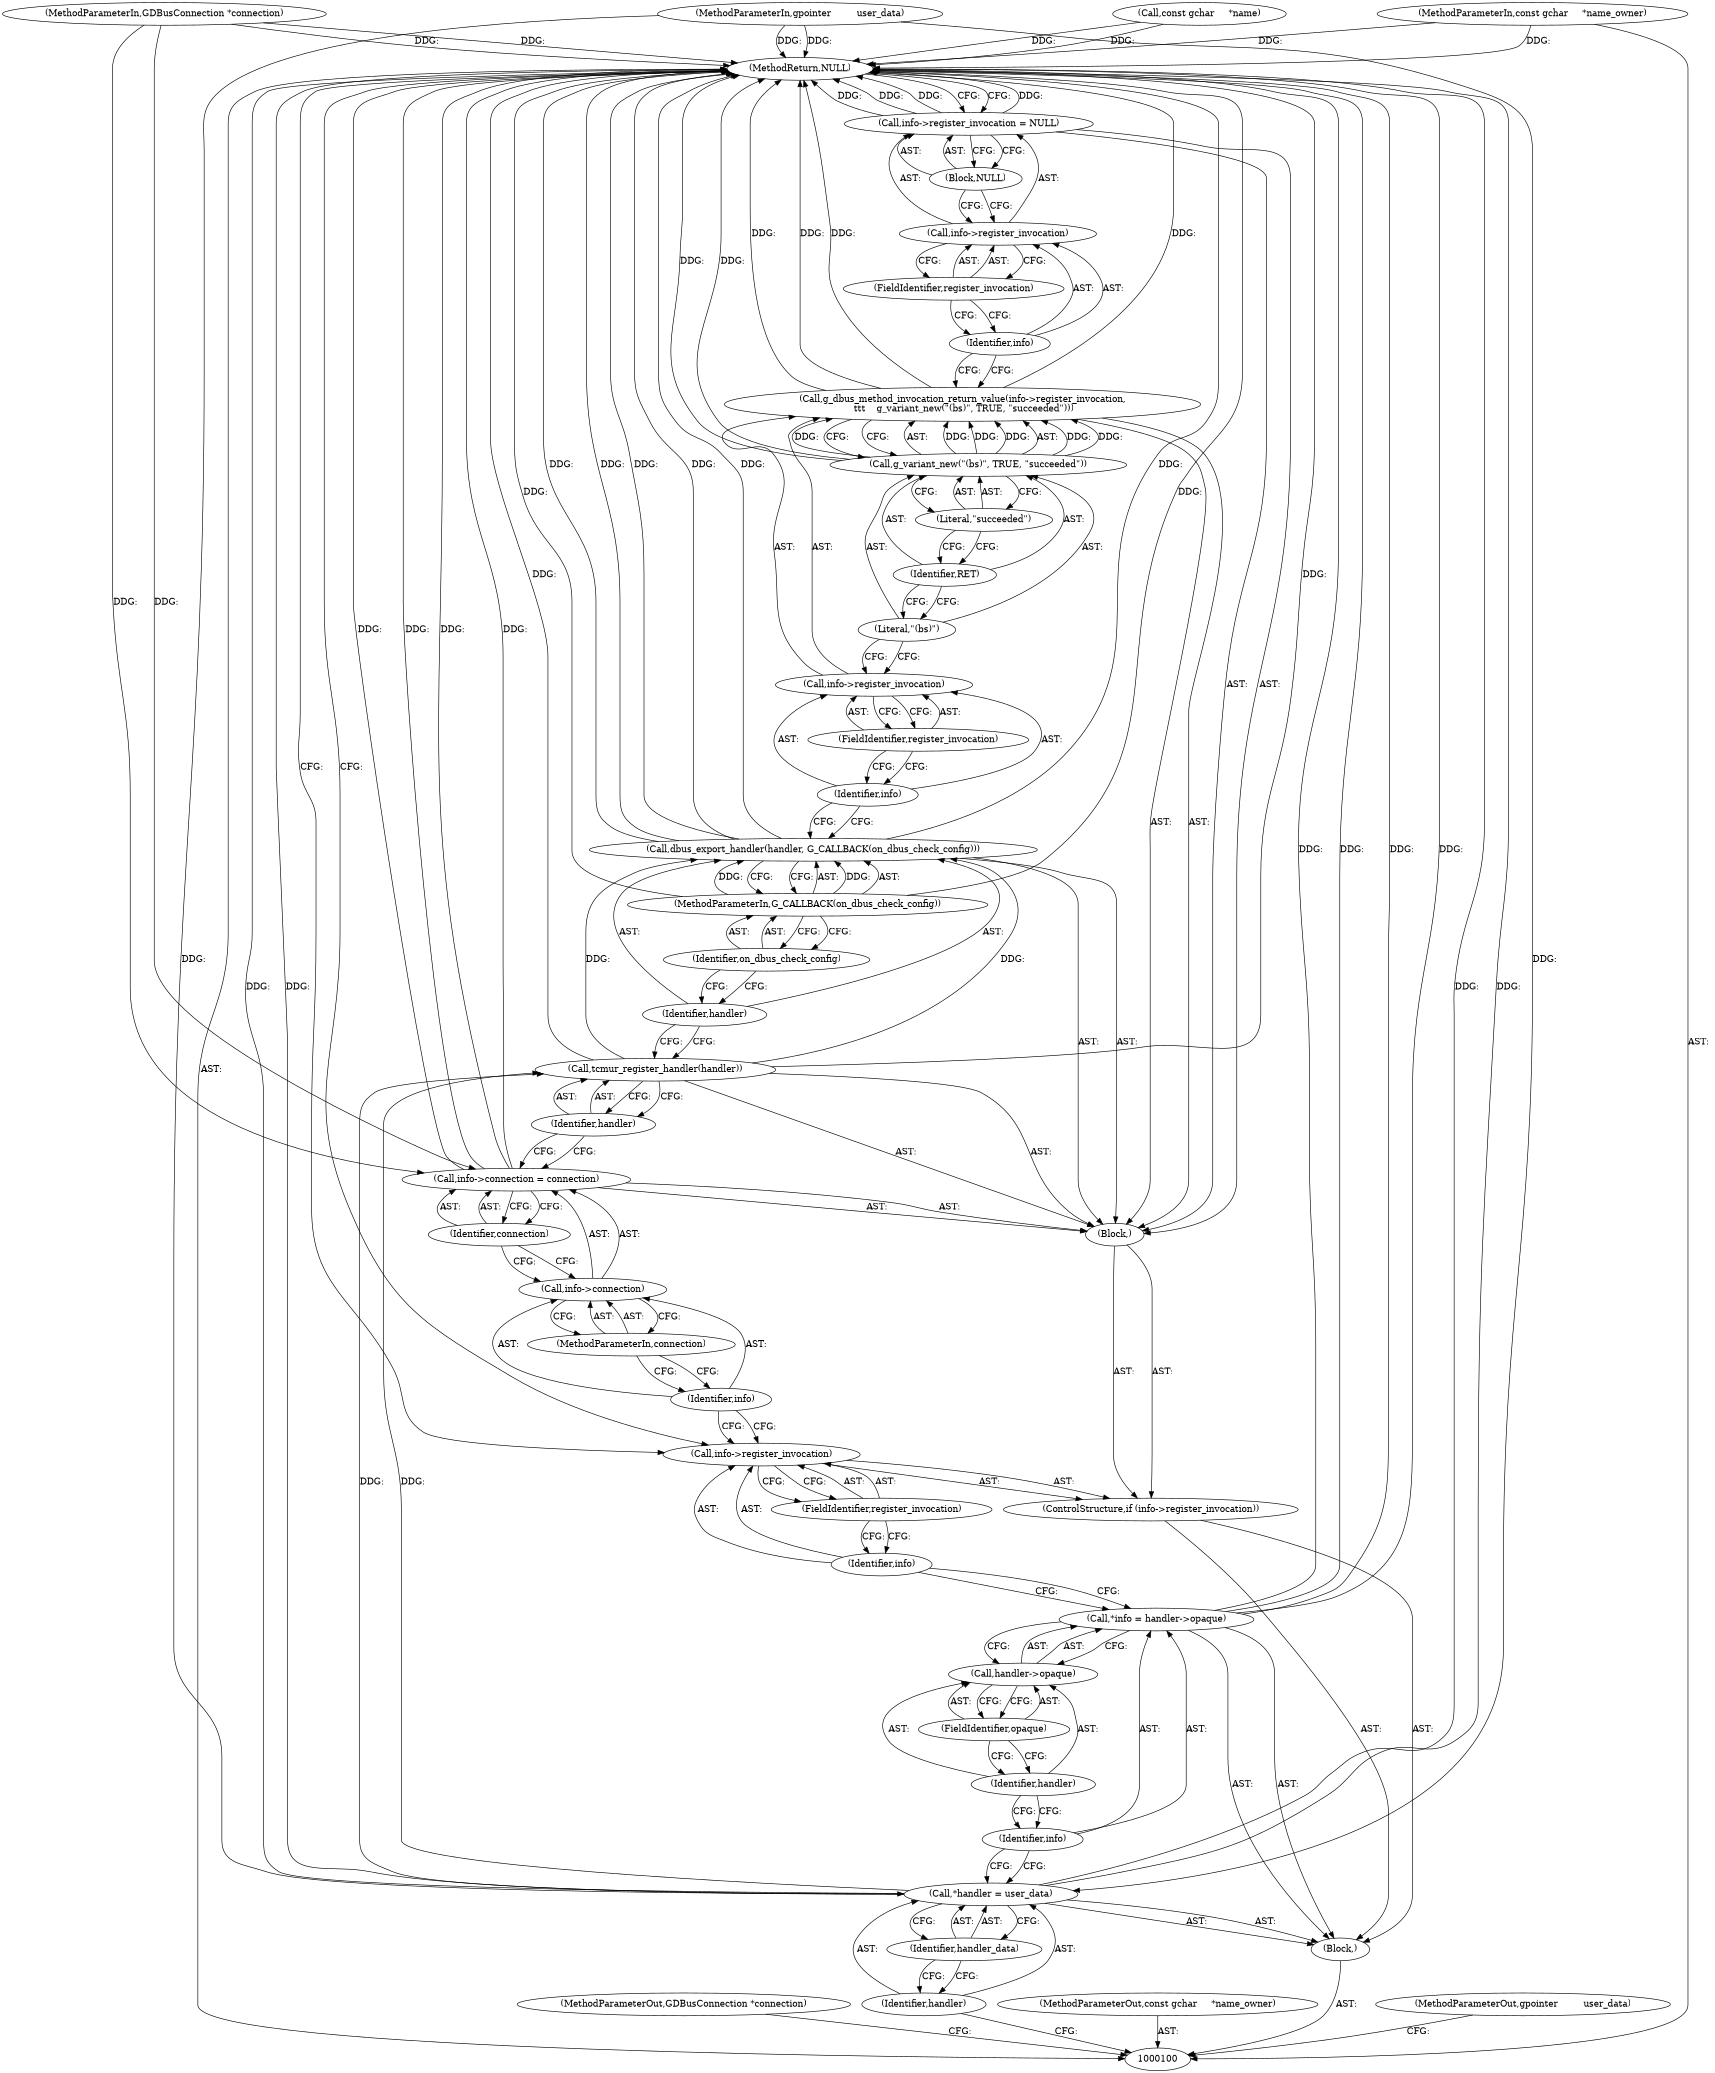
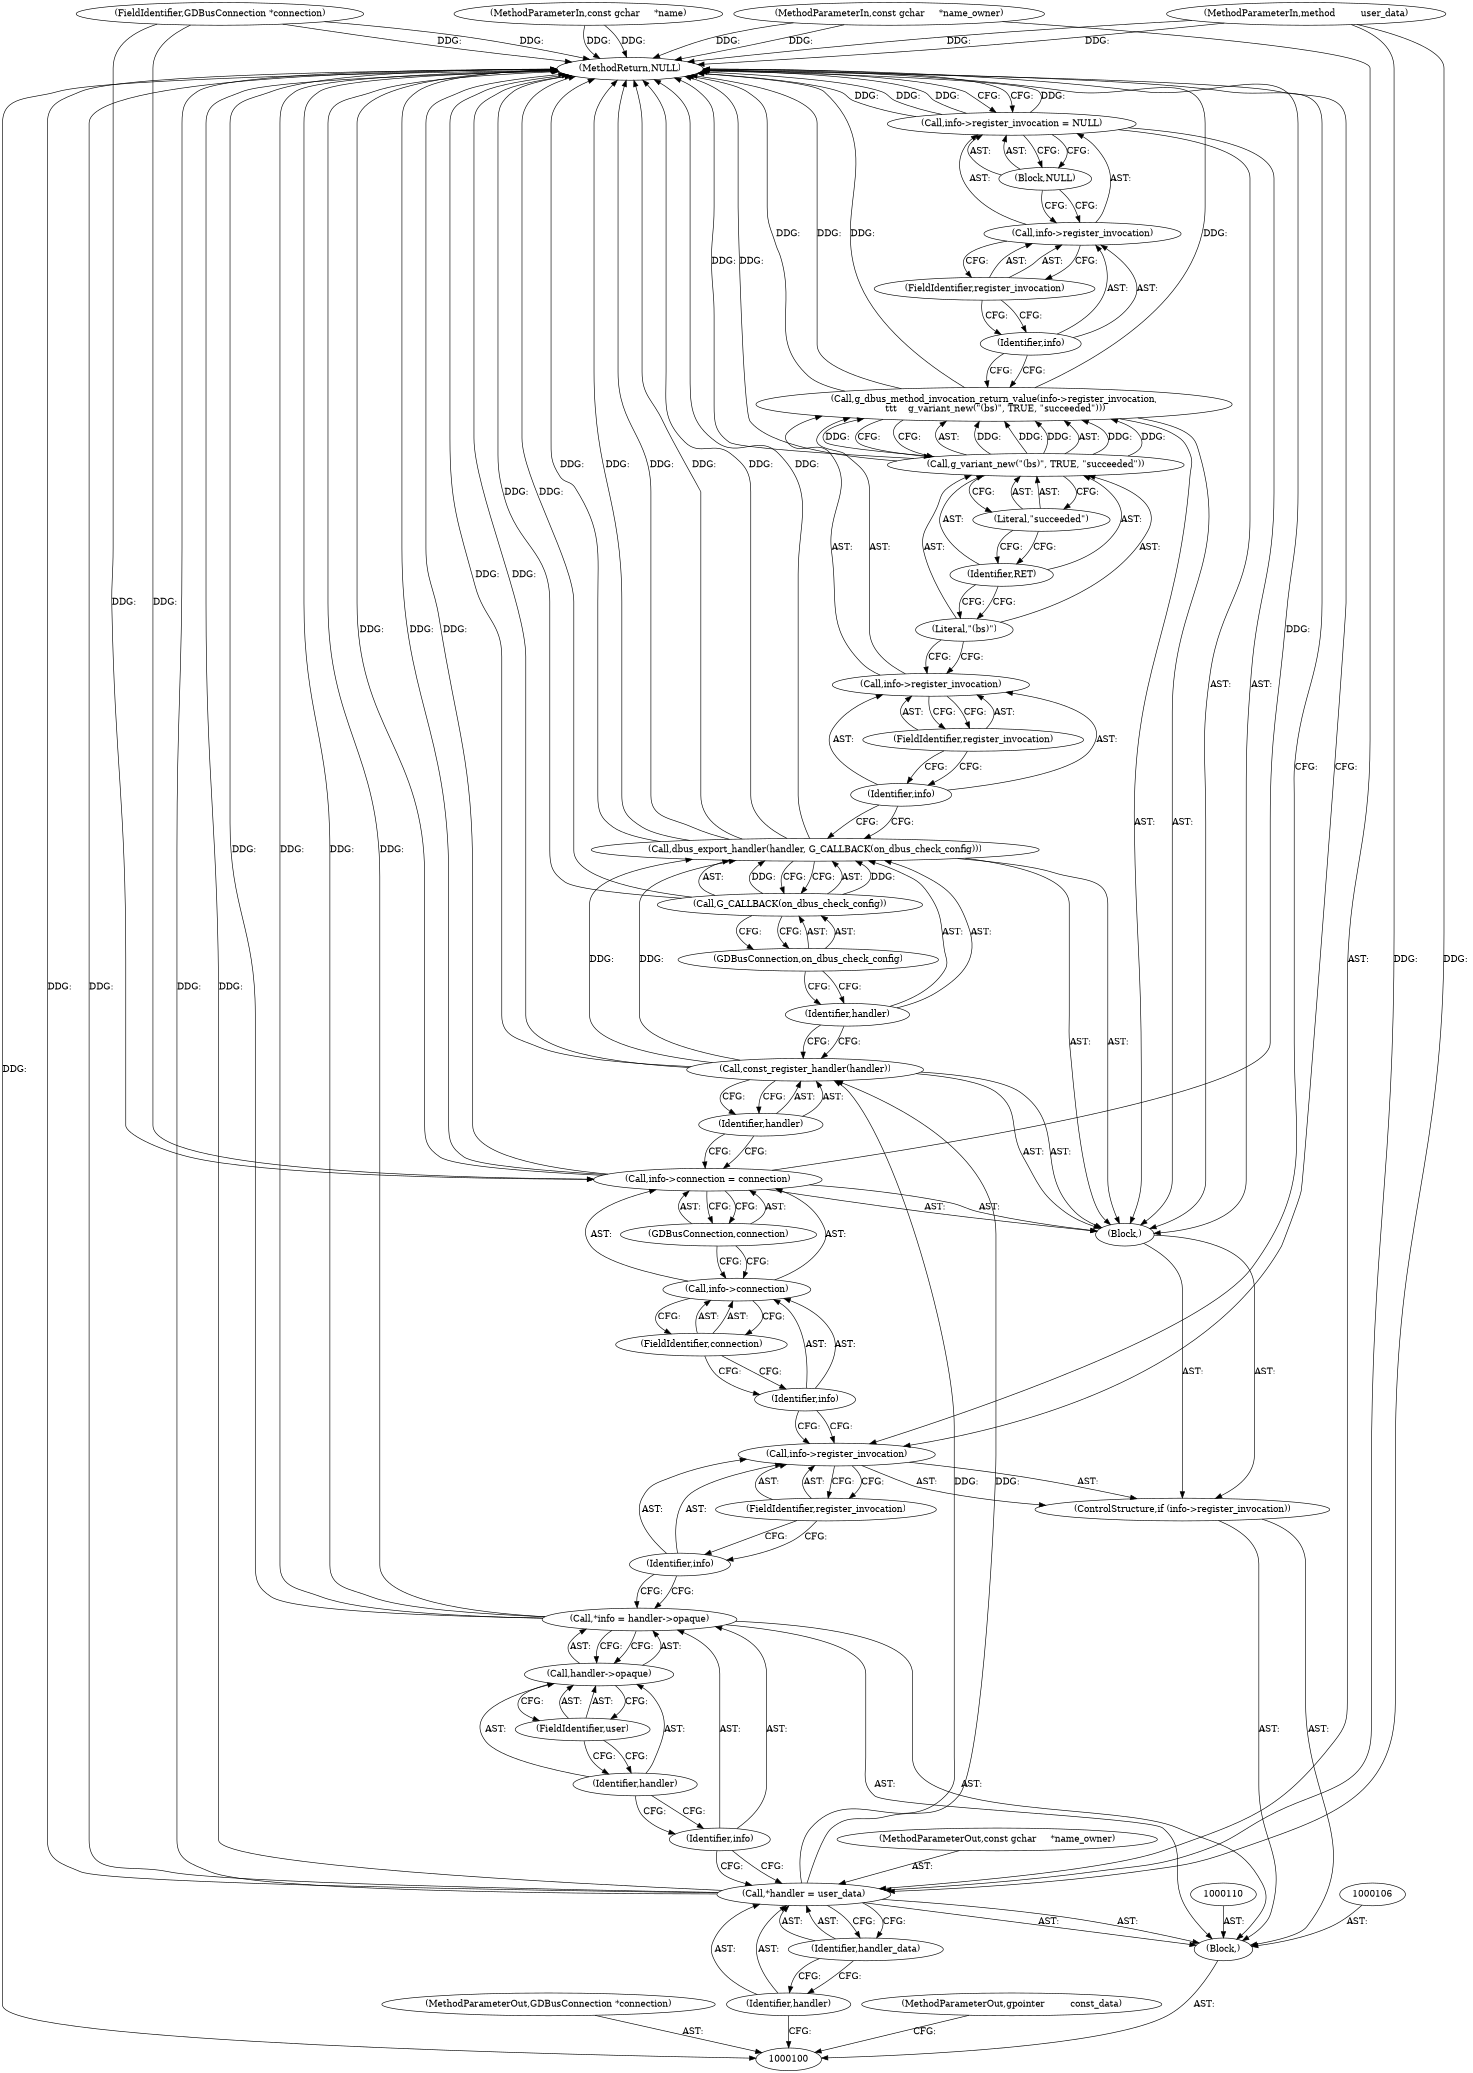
node "(MethodParameterIn,GDBusConnection *connection)": label "(MethodParameterIn,GDBusConnection *connection)" -> "(FieldIdentifier,GDBusConnection *connection)"
node "(MethodParameterIn,gpointer         user_data)": label "(MethodParameterIn,gpointer         user_data)" -> "(MethodParameterIn,method         user_data)"
node "(Call,const gchar     *name)": label "(Call,const gchar     *name)" -> "(MethodParameterIn,const gchar     *name)"
node "(MethodParameterIn,G_CALLBACK(on_dbus_check_config))": label "(MethodParameterIn,G_CALLBACK(on_dbus_check_config))" -> "(Call,G_CALLBACK(on_dbus_check_config))"
node "(Identifier,on_dbus_check_config)": label "(Identifier,on_dbus_check_config)" -> "(GDBusConnection,on_dbus_check_config)"
edge "(MethodReturn,NULL)" -> "1000100": label "AST: " -> "DDG: "
node "(Call,tcmur_register_handler(handler))": label "(Call,tcmur_register_handler(handler))" -> "(Call,const_register_handler(handler))"
edge "(MethodParameterIn,const gchar     *name_owner)" -> "1000100": now "(MethodParameterIn,const gchar     *name_owner)" -> "(Call,*handler = user_data)"
node "(Identifier,connection)": label "(Identifier,connection)" -> "(GDBusConnection,connection)"
node "(MethodParameterIn,connection)": label "(MethodParameterIn,connection)" -> "(FieldIdentifier,connection)"
node "(FieldIdentifier,opaque)": label "(FieldIdentifier,opaque)" -> "(FieldIdentifier,user)"
node "1000110": added
node "1000106": added
node "(MethodParameterOut,gpointer         user_data)": label "(MethodParameterOut,gpointer         user_data)" -> "(MethodParameterOut,gpointer         const_data)"
edge "(MethodParameterOut,const gchar     *name_owner)" -> "1000100": now "(MethodParameterOut,const gchar     *name_owner)" -> "(Call,*handler = user_data)"
edge "(MethodParameterOut,GDBusConnection *connection)" -> "1000100": label "CFG: " -> "AST: "
